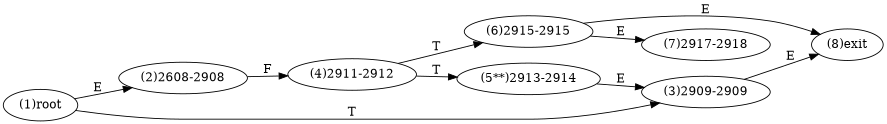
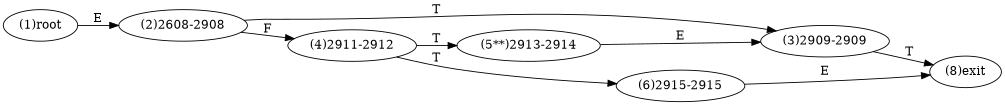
node "(7)2917-2918": removed
edge "(3)2909-2909" -> "(8)exit": label "E" -> "T"
edge "(1)root" -> "(3)2909-2909": now "(2)2608-2908" -> "(3)2909-2909"
